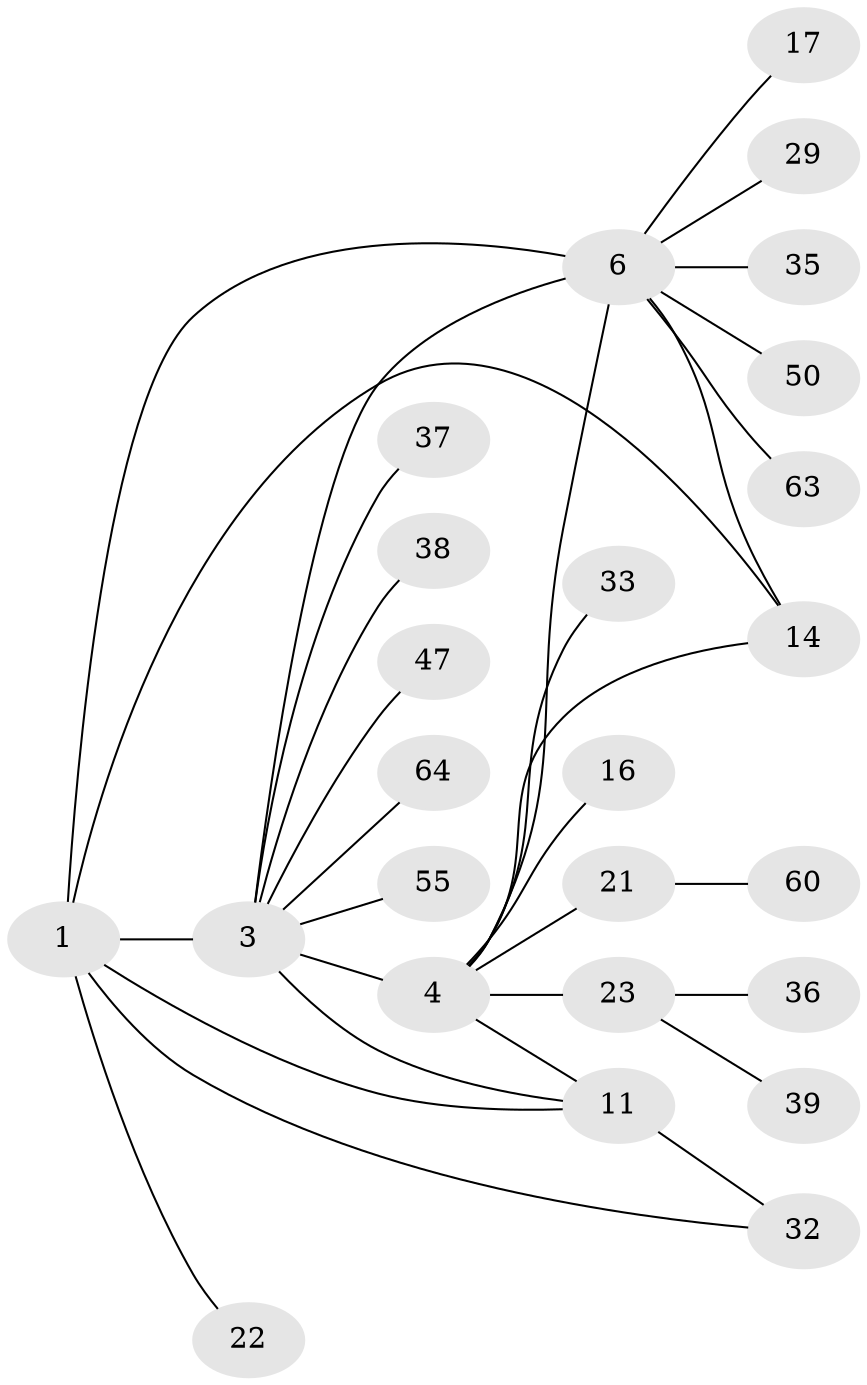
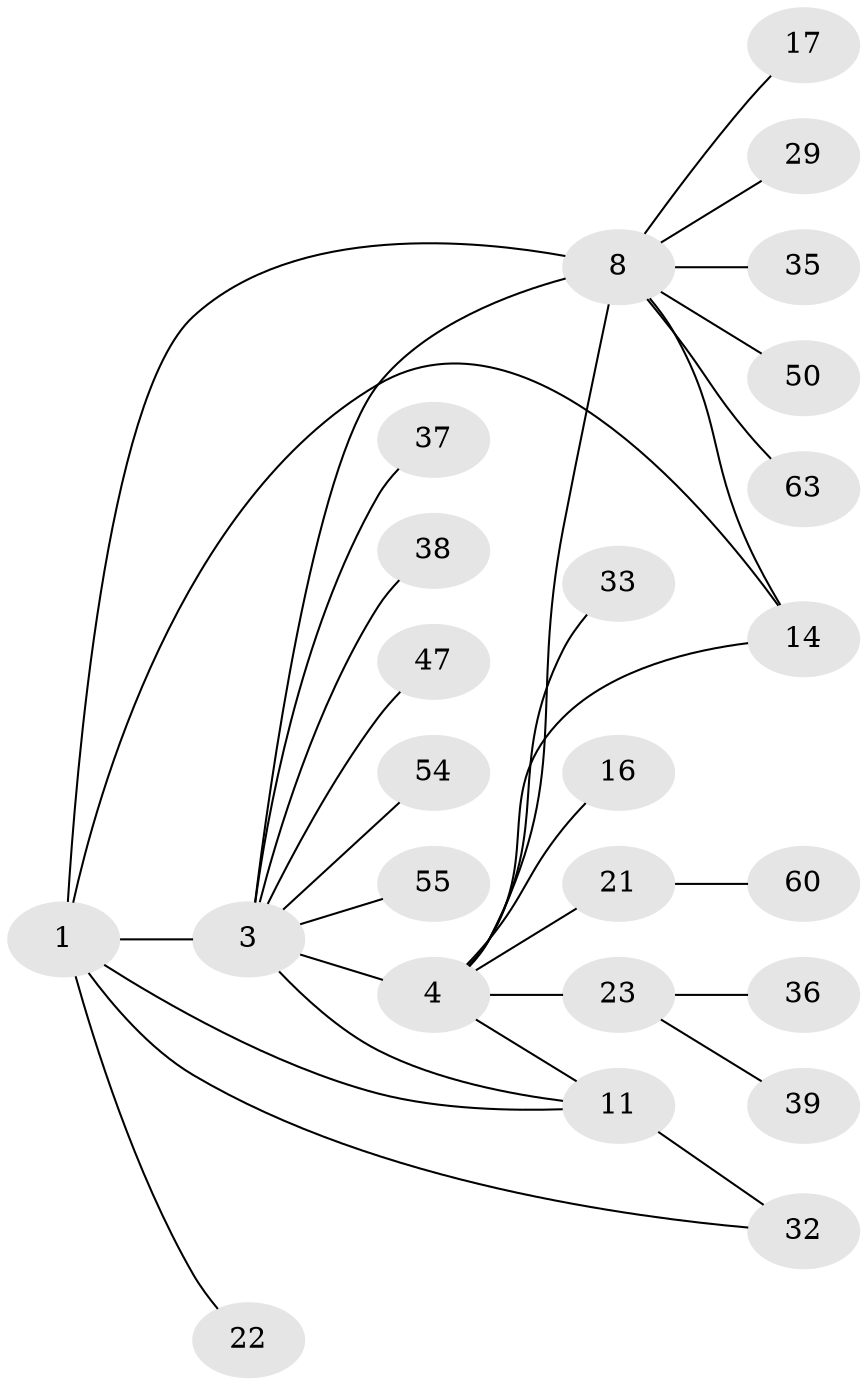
node "6": label "6" -> "8"
node "64": label "64" -> "54"
